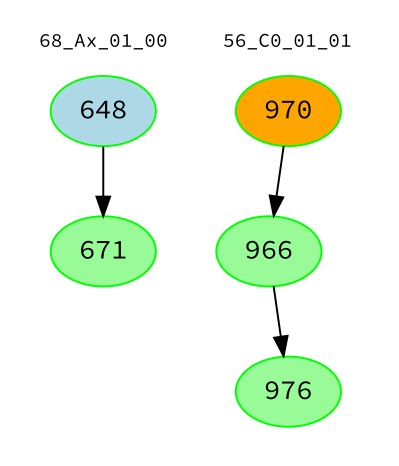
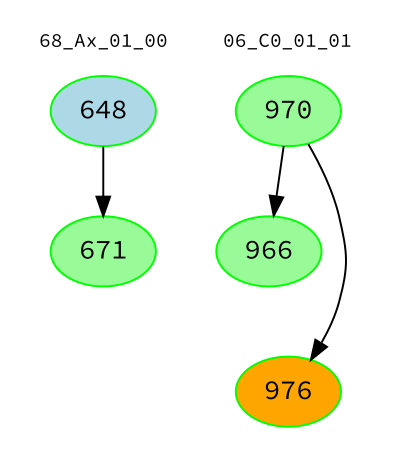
cluster "56_C0_01_01": label "56_C0_01_01" -> "06_C0_01_01"
node "970": fillcolor orange -> palegreen
edge "966" -> "976": now "970" -> "976"
node "976": fillcolor palegreen -> orange
